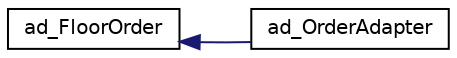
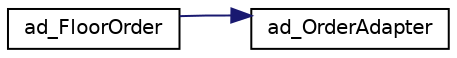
edge "ad_OrderAdapter" -> "ad_FloorOrder": reversed
